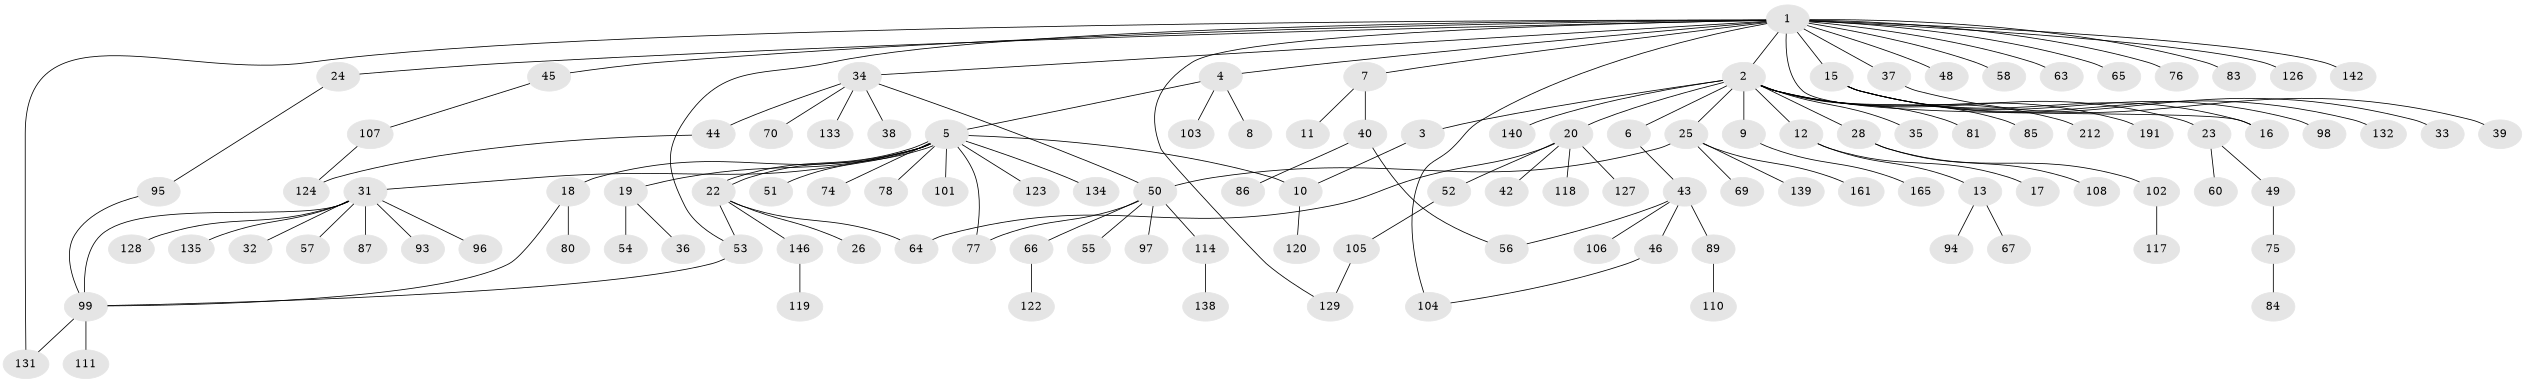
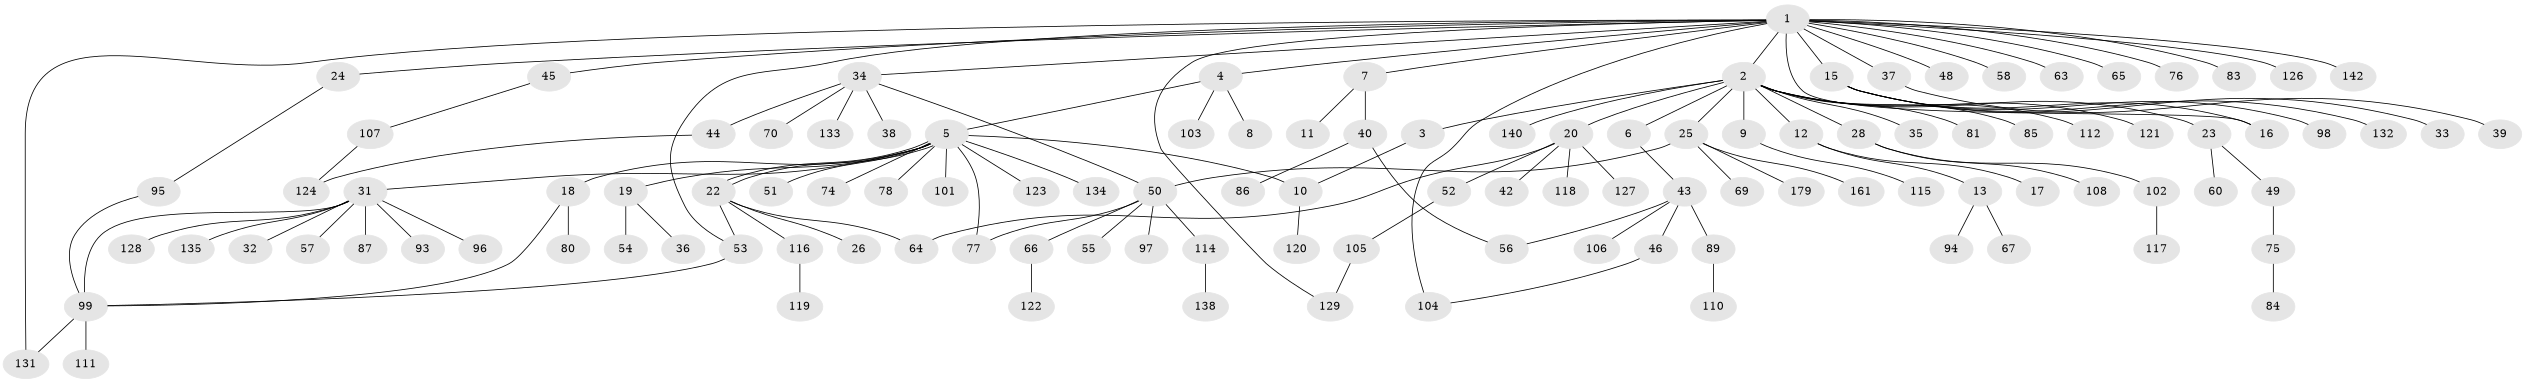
node "212": label "212" -> "112"
node "191": label "191" -> "121"
node "139": label "139" -> "179"
node "165": label "165" -> "115"
node "146": label "146" -> "116"
